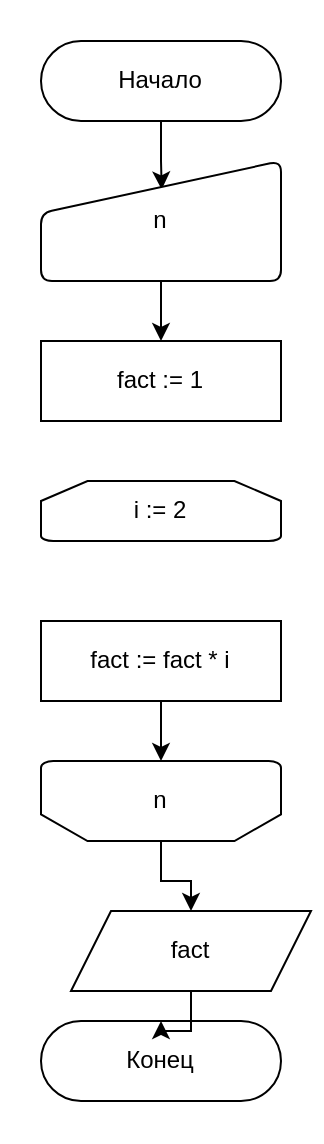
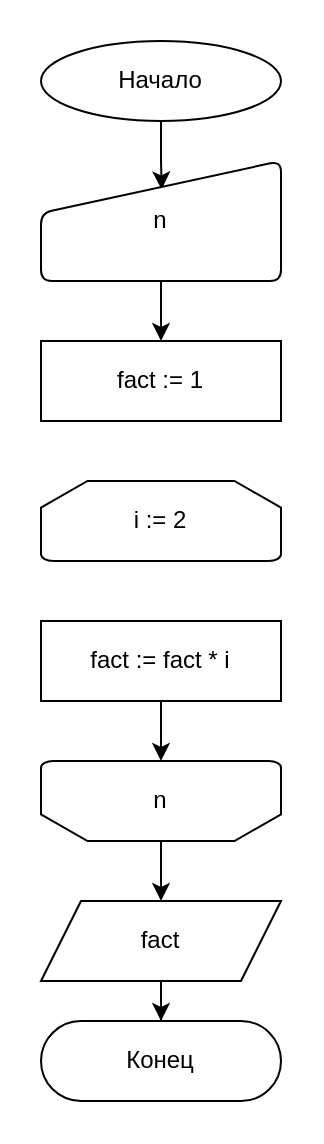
node "Начало": shape rounded rectangle -> ellipse
node "i := 2": size 240x60 -> 240x80
node "fact": moved (191, 951) -> (161, 941)
